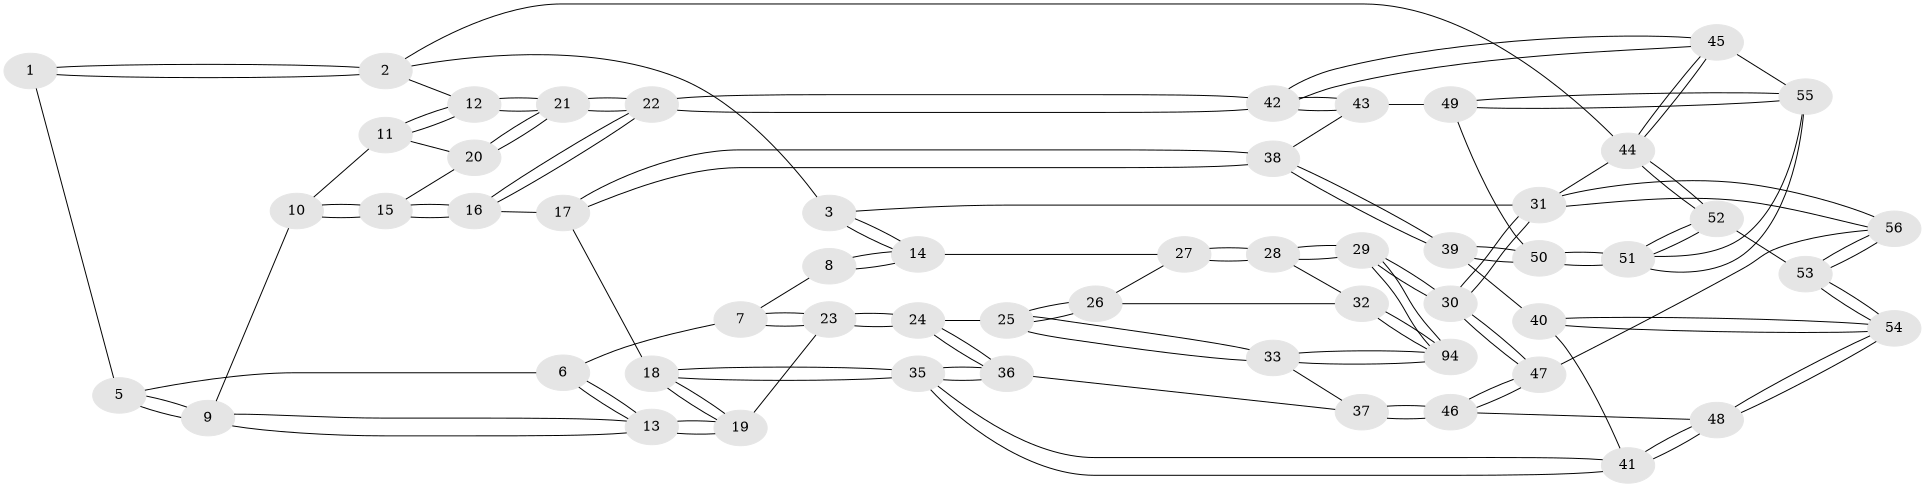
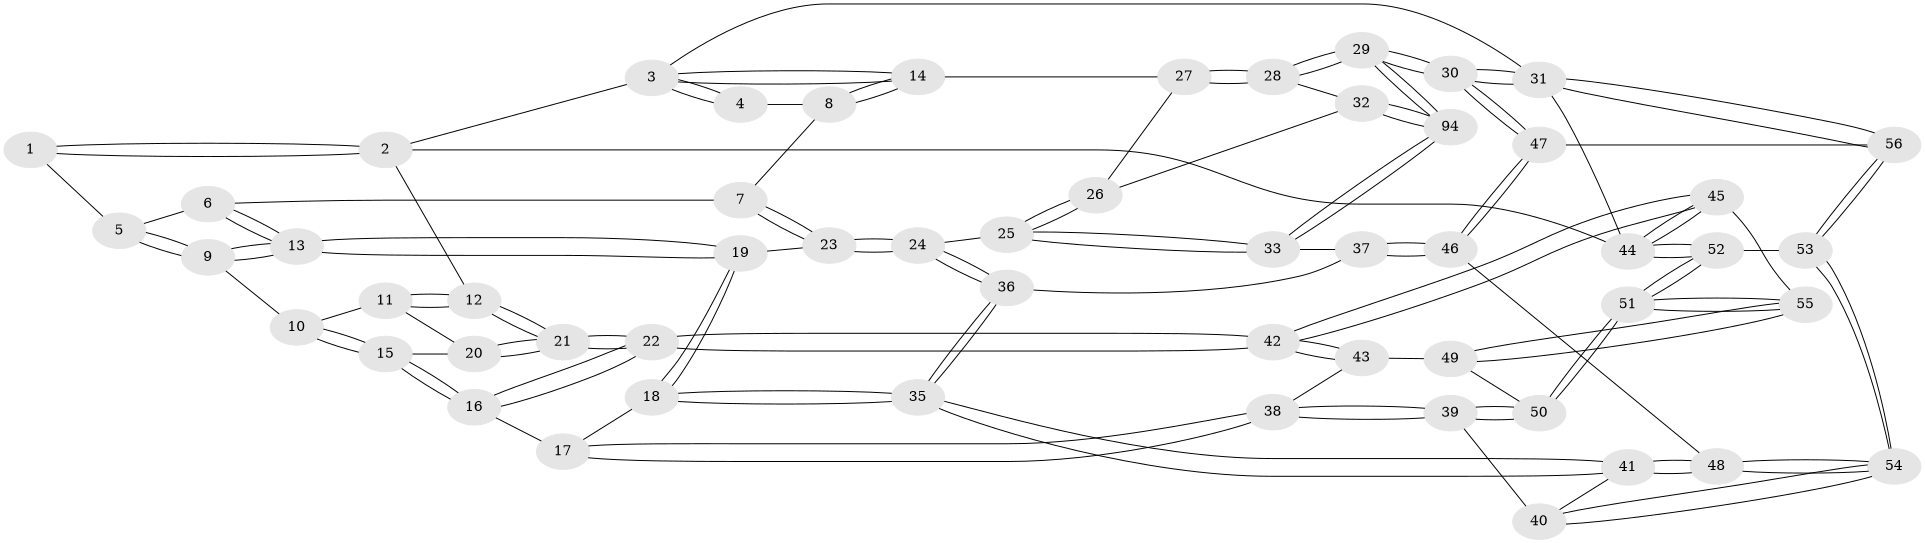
node "4": added
